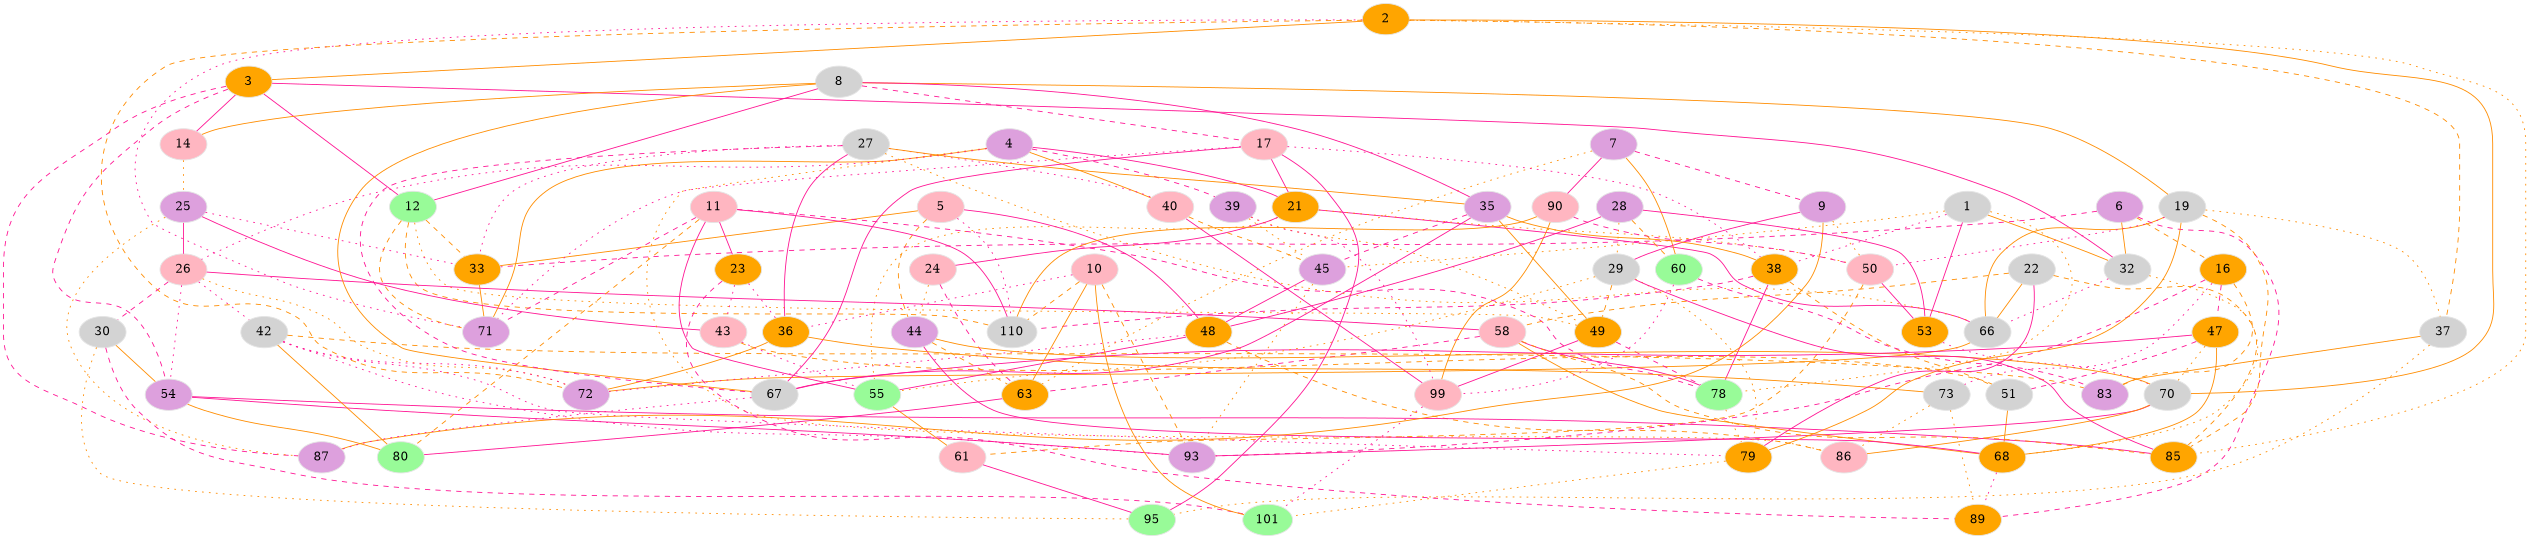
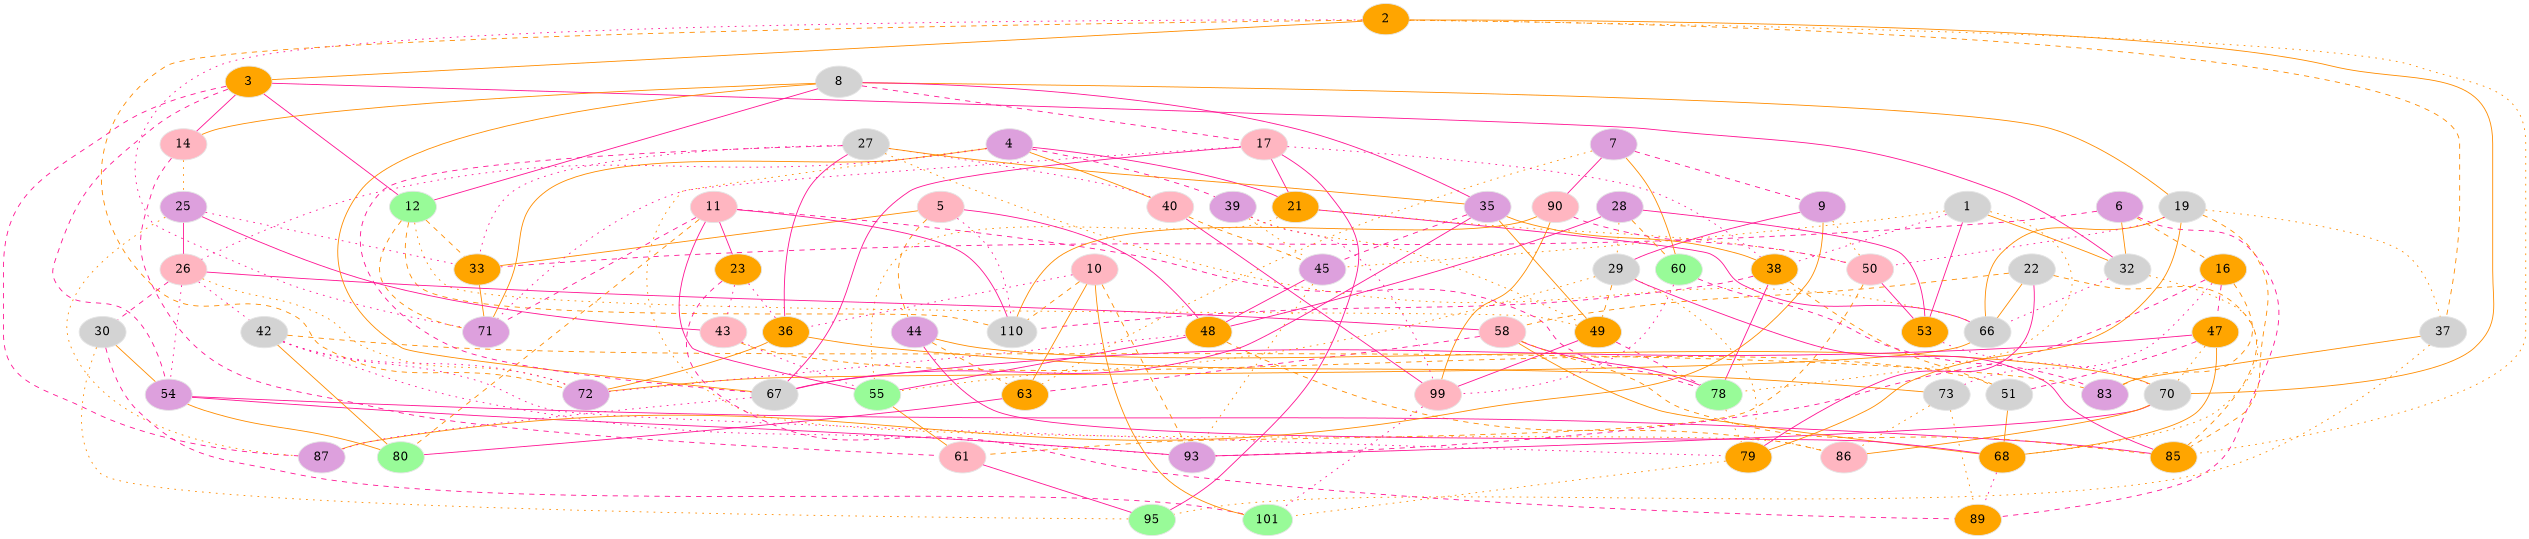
node "24": removed
edge "14" -- "61": added
